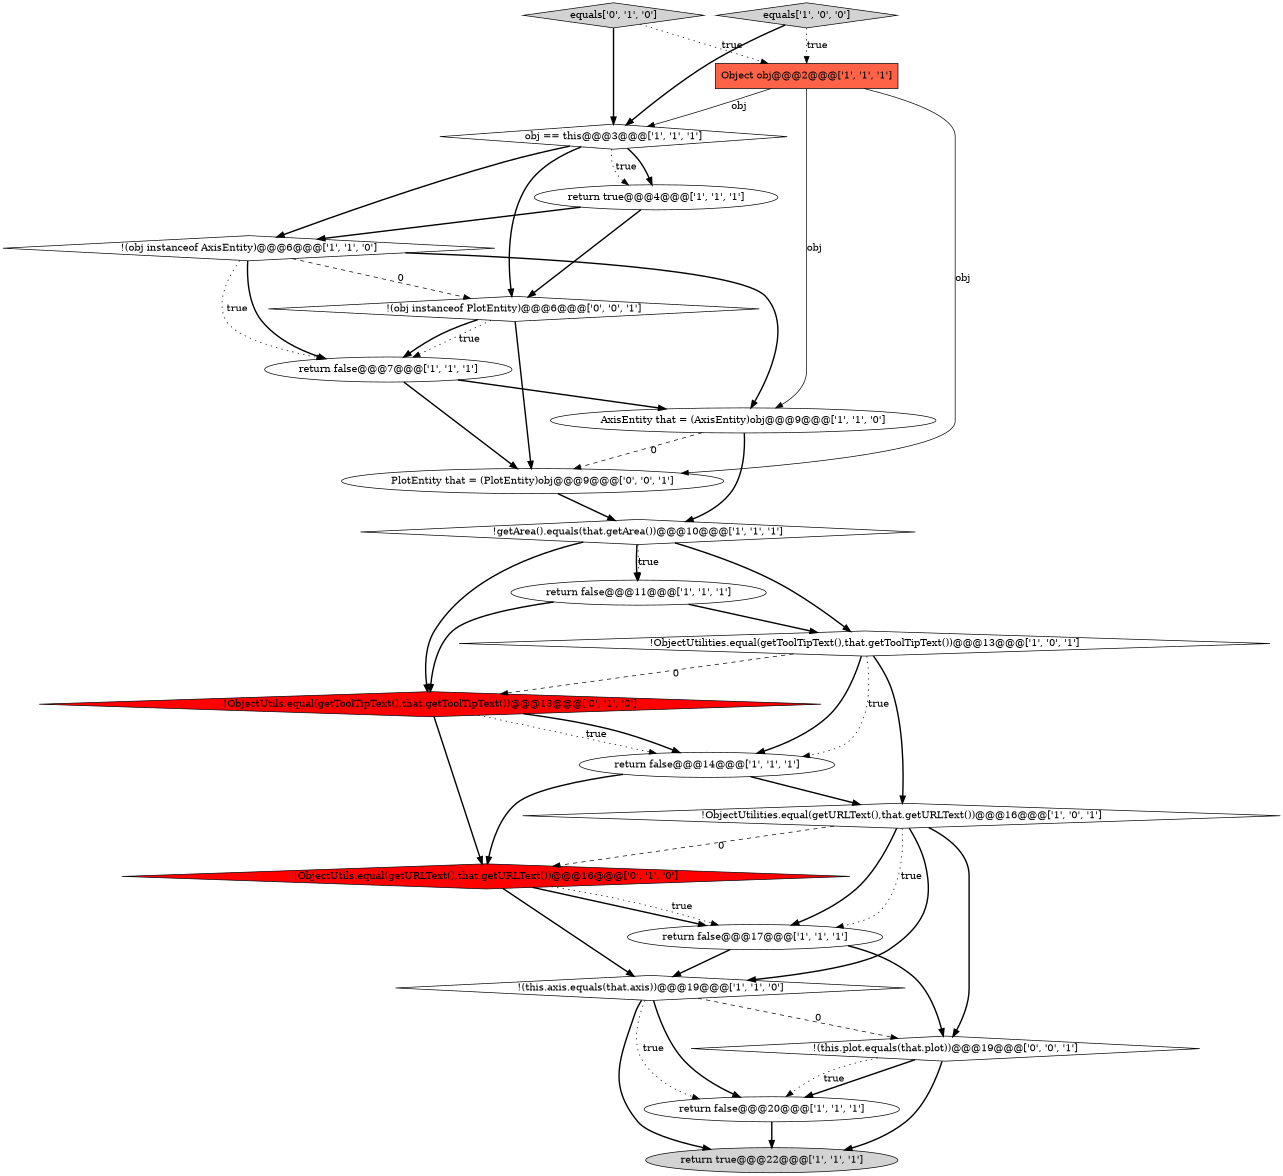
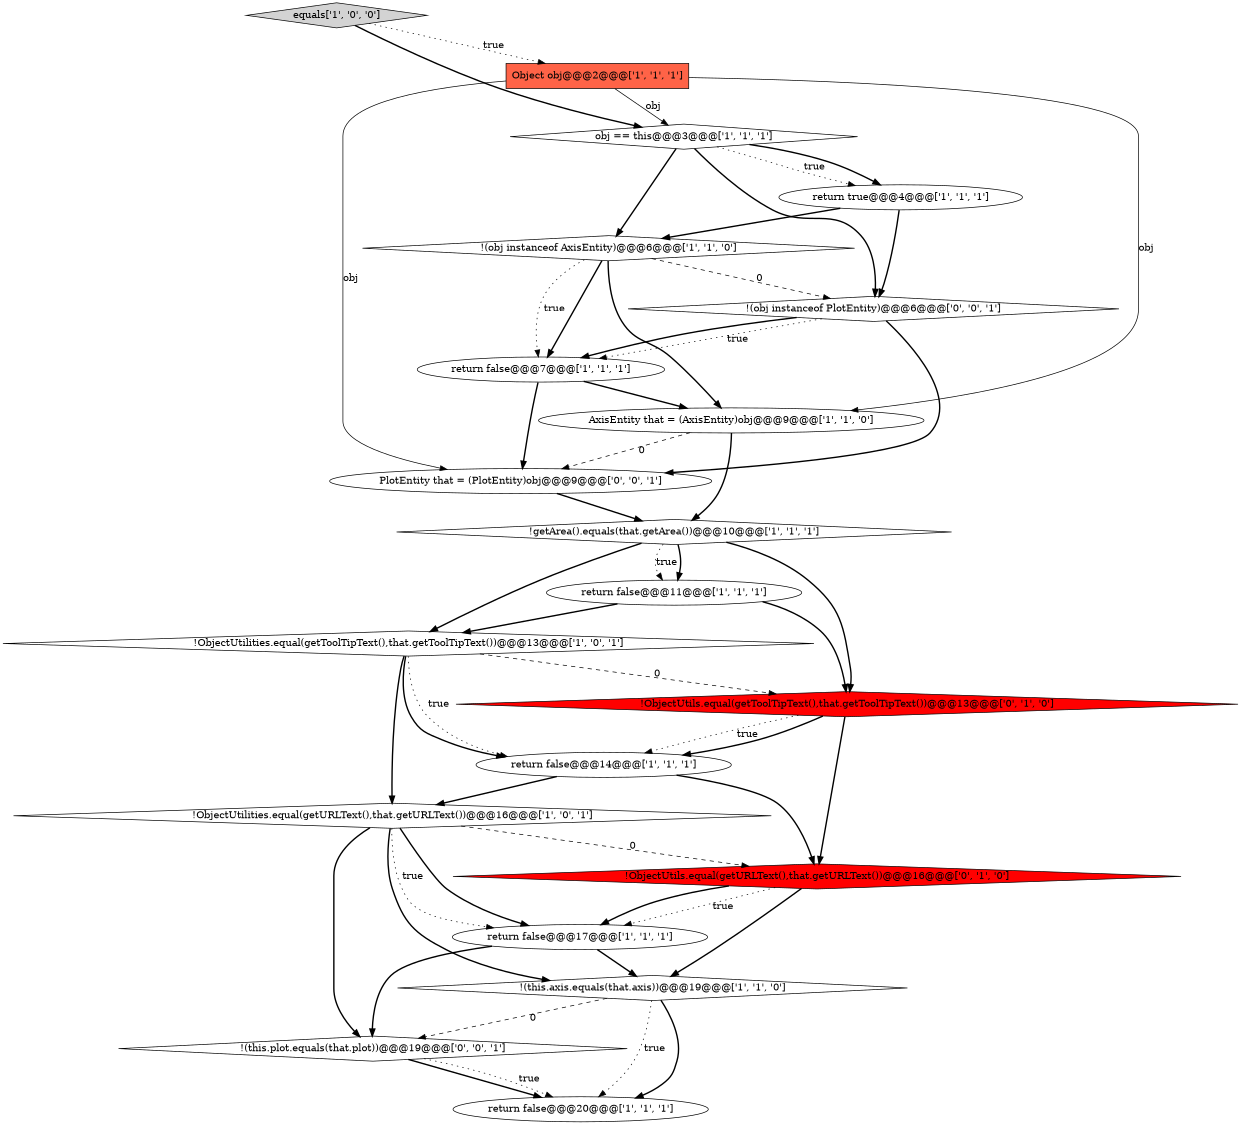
node "equals['0', '1', '0']": removed
node "return true@@@22@@@['1', '1', '1']": removed
